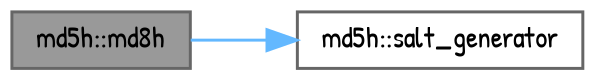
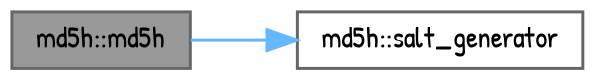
node "md5h::md8h": label "md5h::md8h" -> "md5h::md5h"
